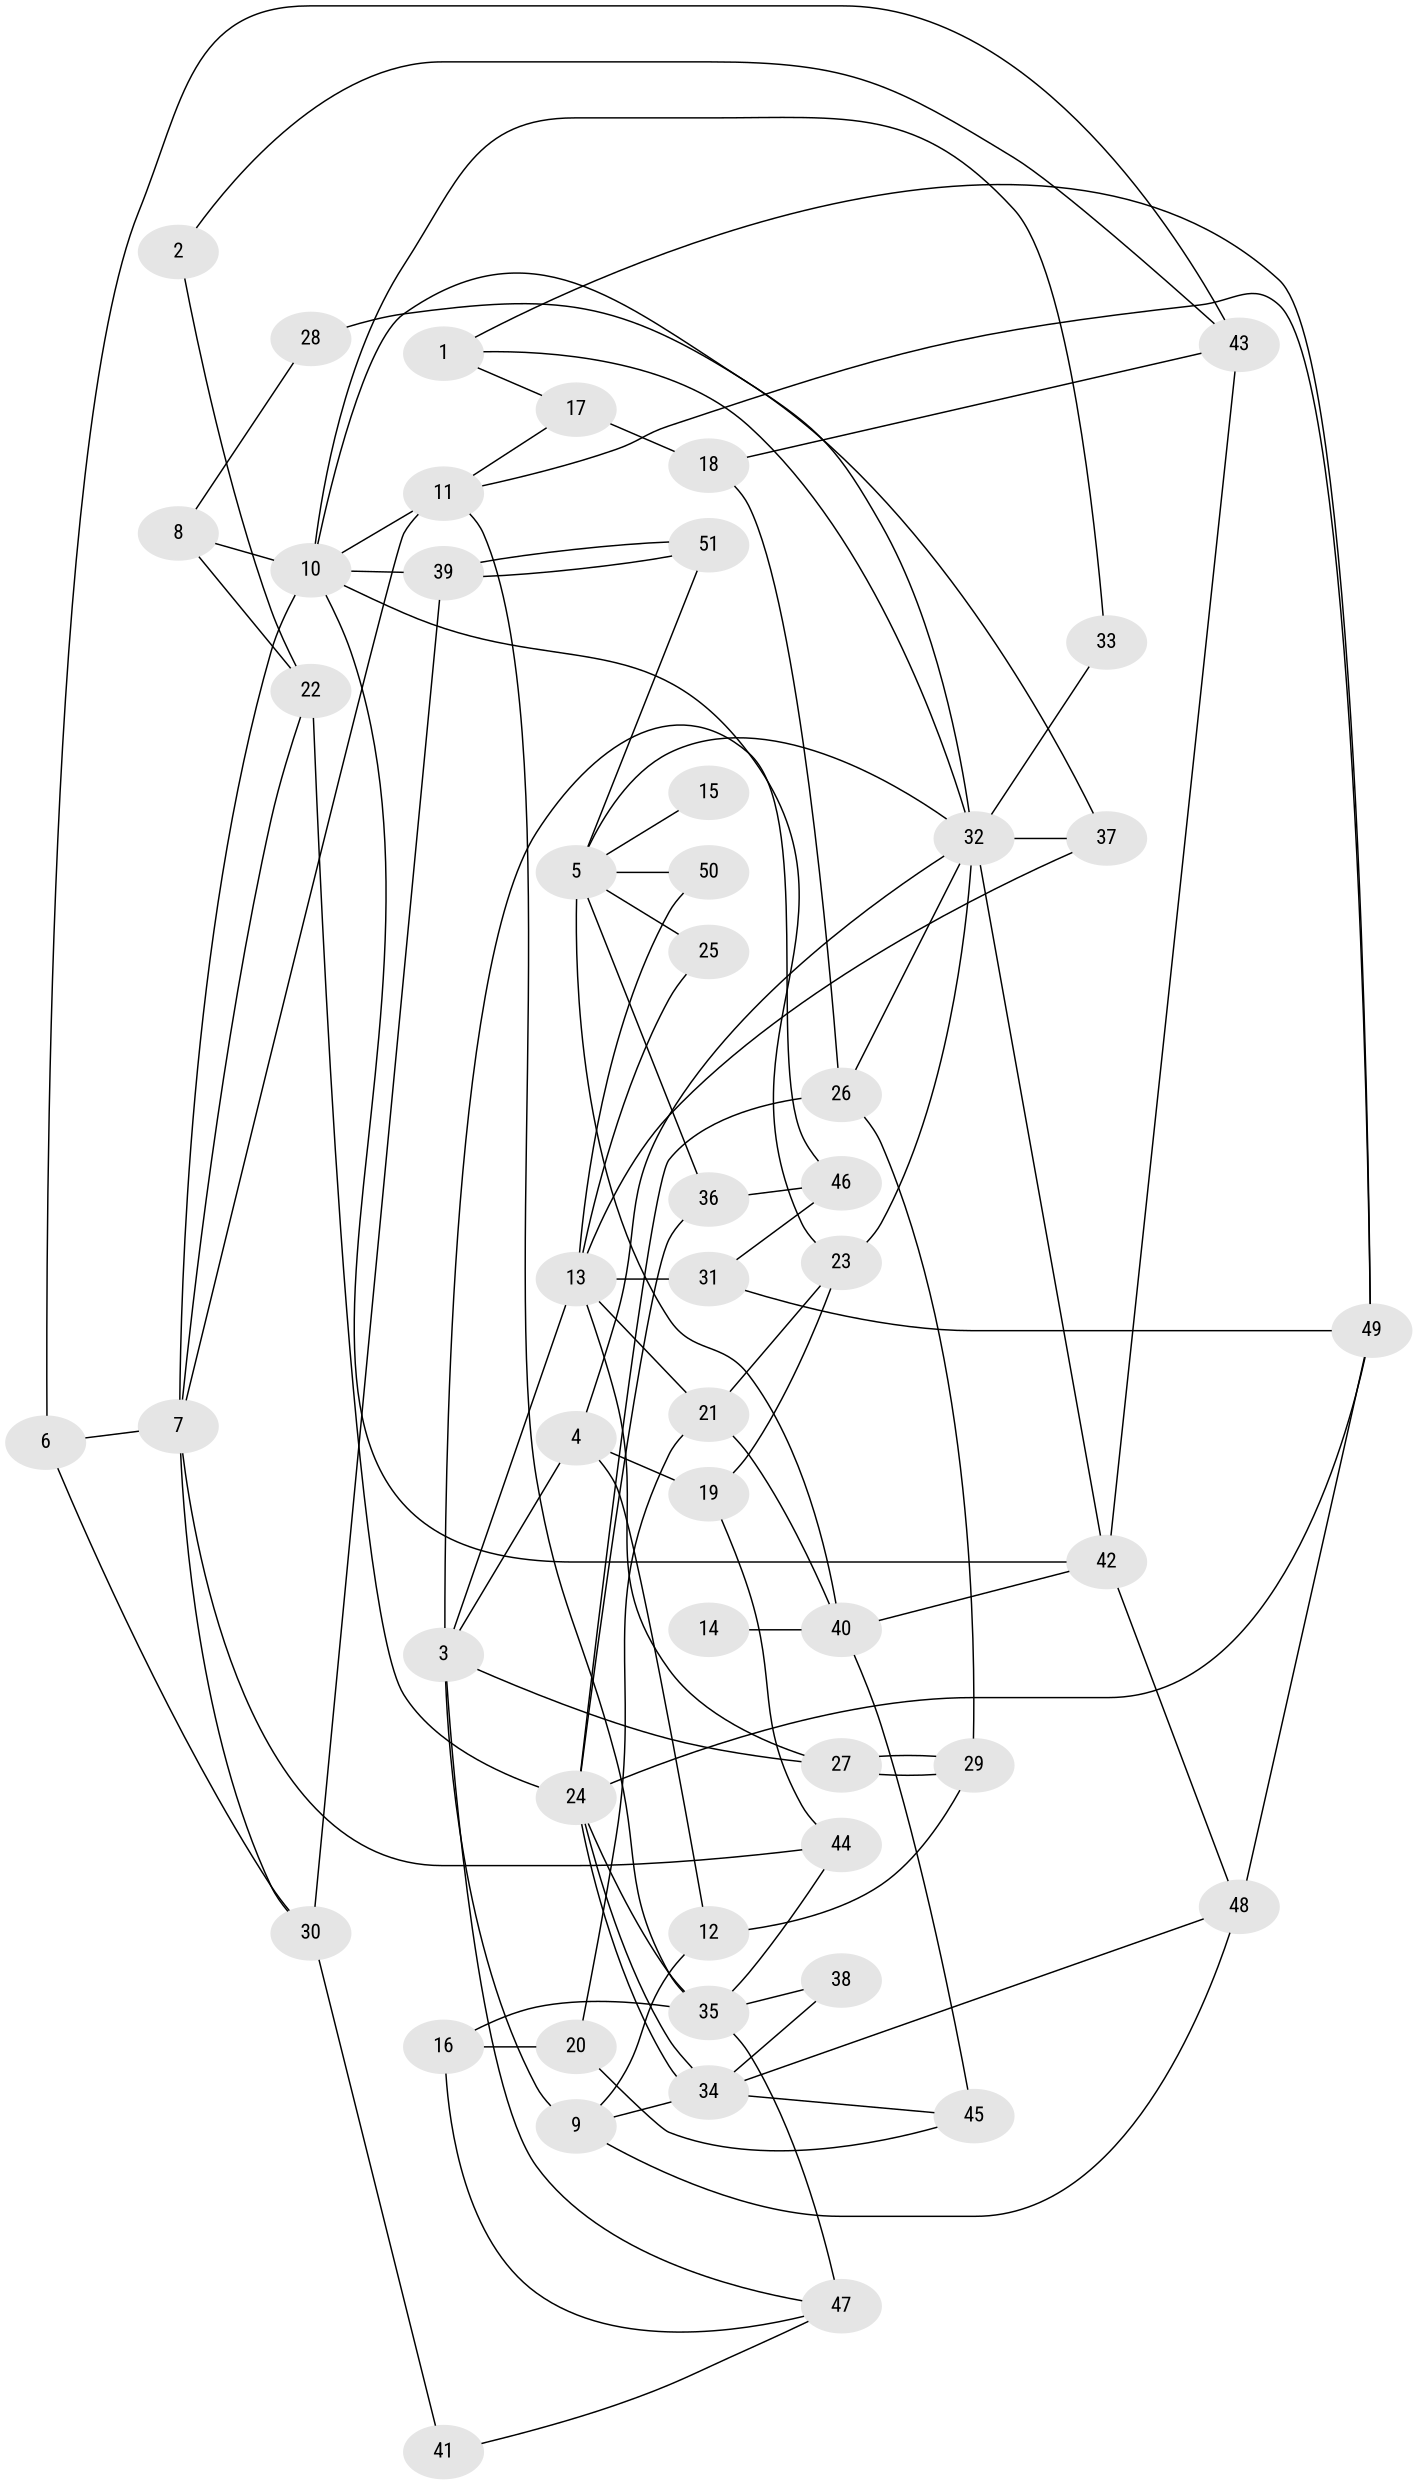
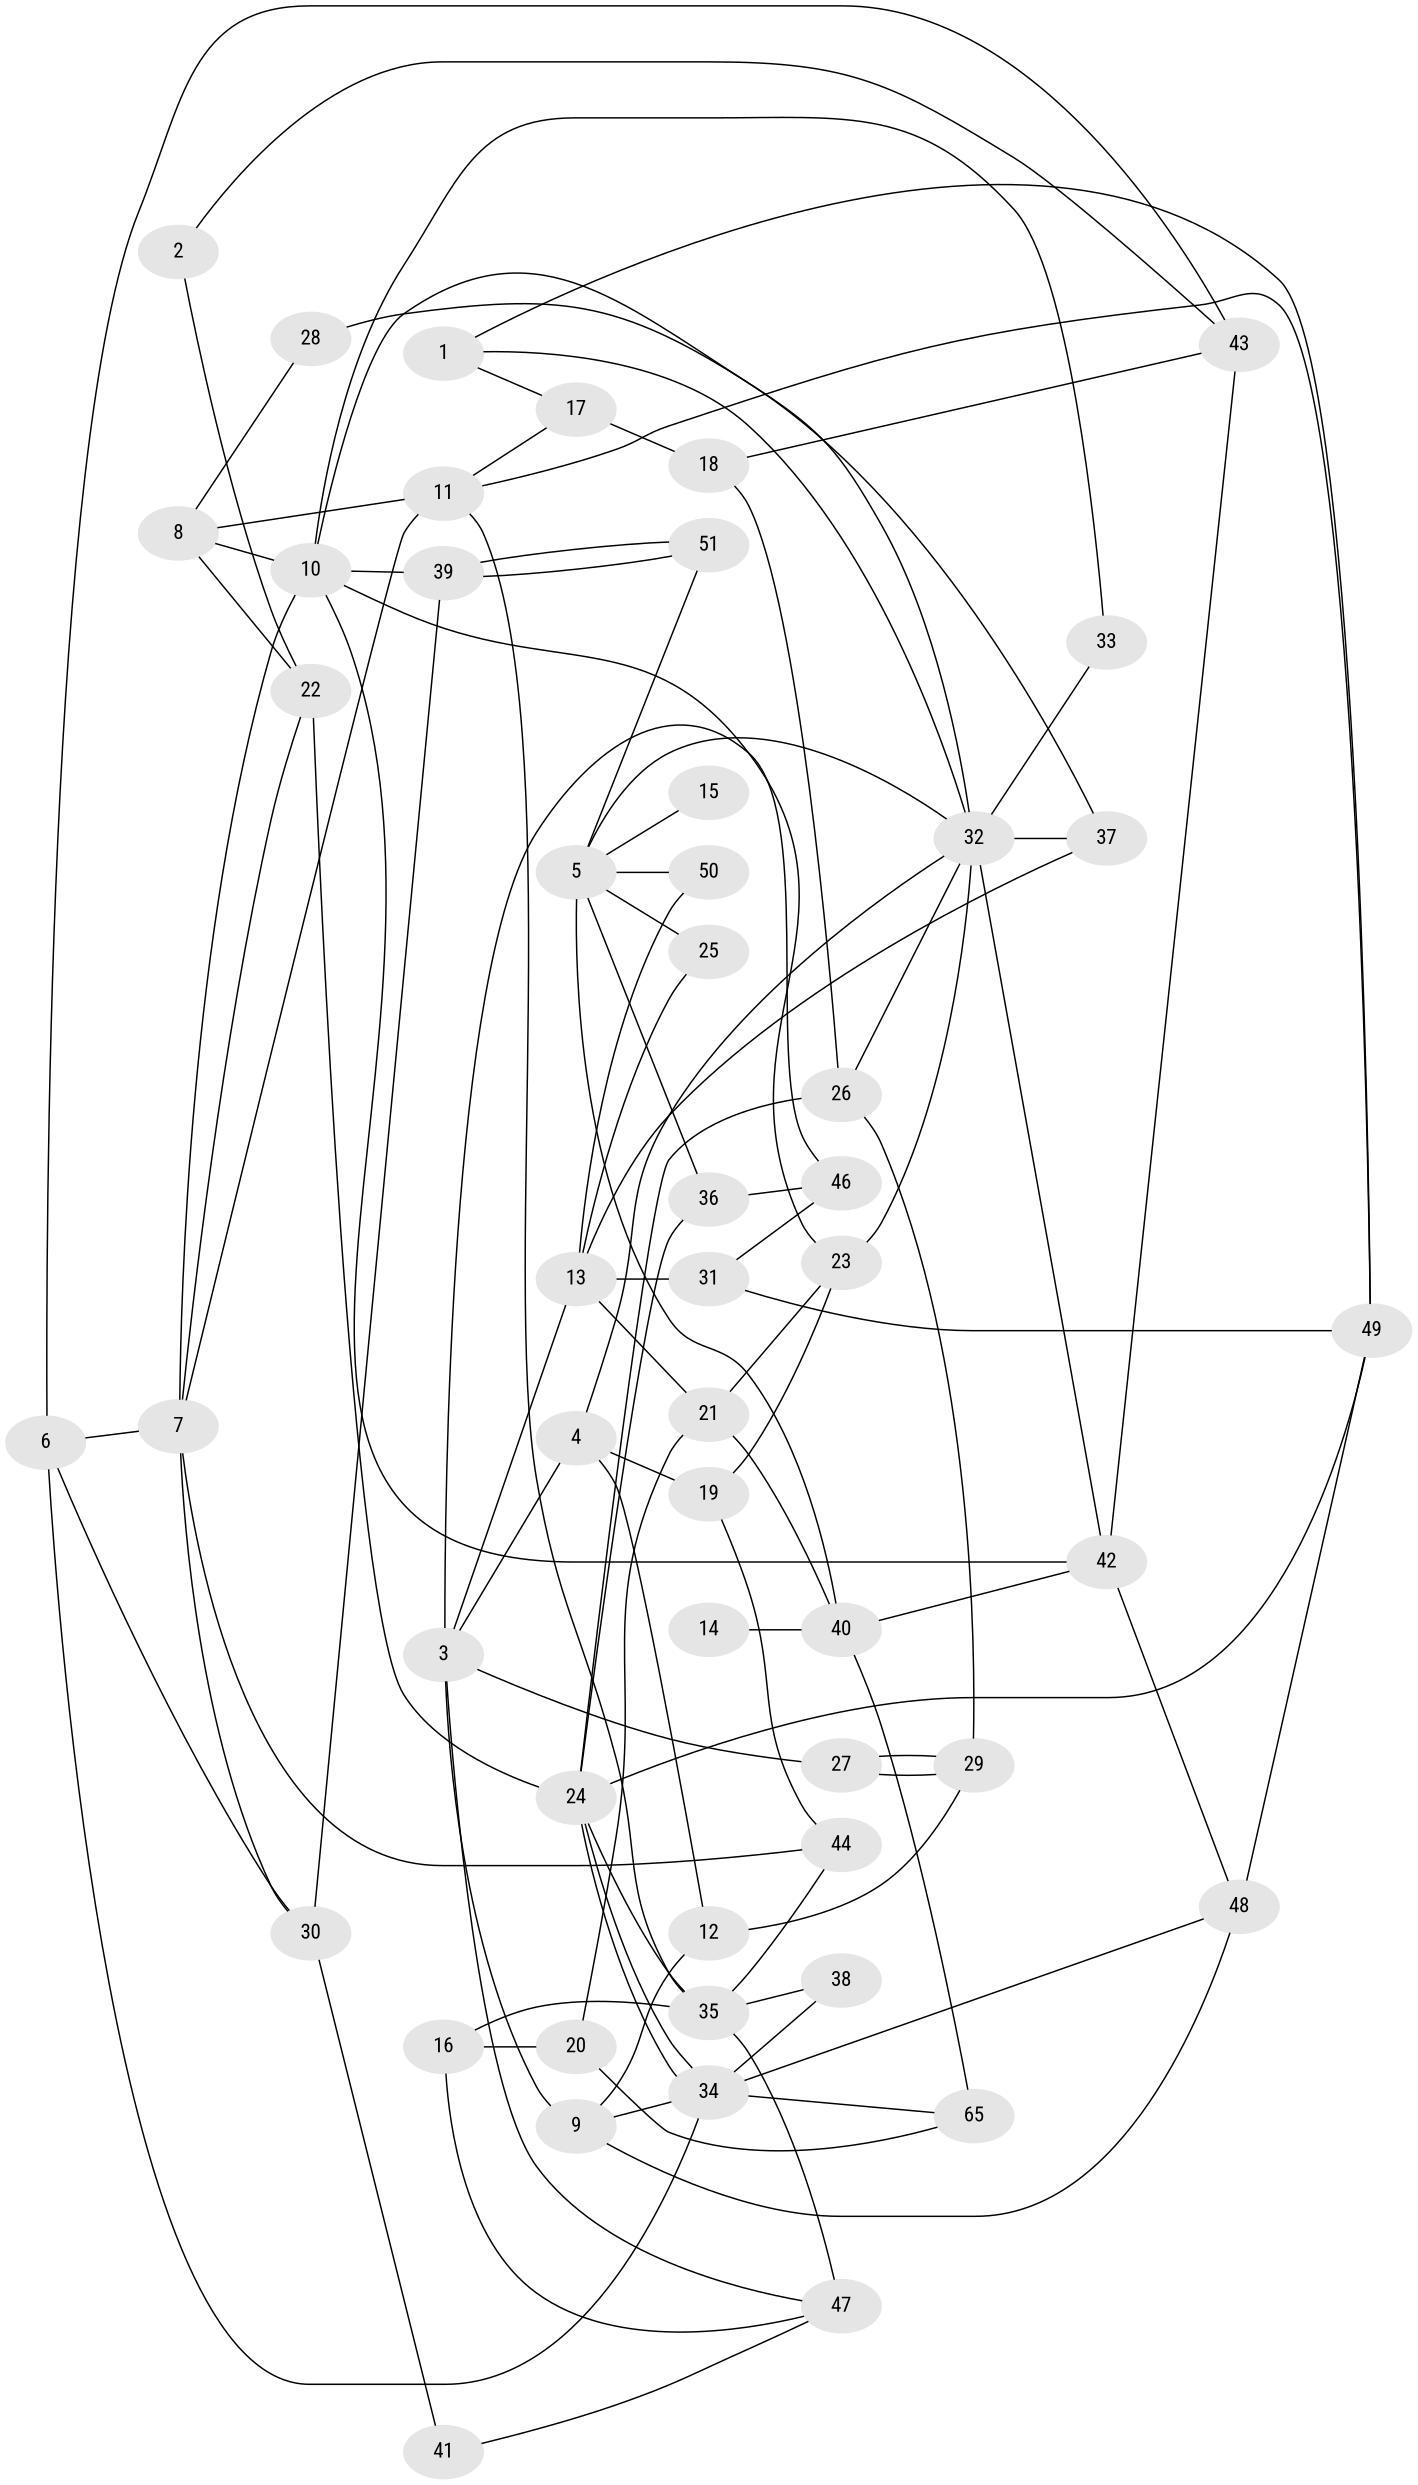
edge "11" -- "10": now "11" -- "8"
edge "13" -- "27": removed
node "45": label "45" -> "65"
edge "6" -- "34": added
